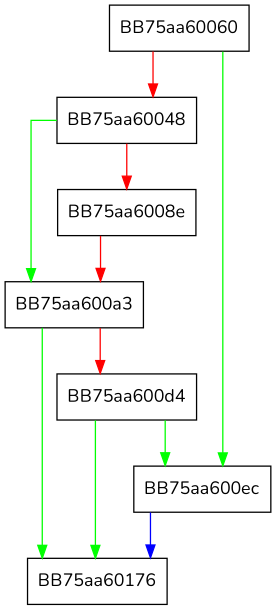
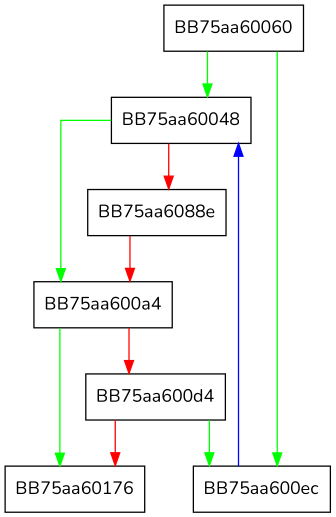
edge "BB75aa60060" -> "BB75aa60048": color red -> green
node "BB75aa6008e": label "BB75aa6008e" -> "BB75aa6088e"
node "BB75aa600a3": label "BB75aa600a3" -> "BB75aa600a4"
edge "BB75aa600d4" -> "BB75aa60176": color green -> red
edge "BB75aa600ec" -> "BB75aa60176": now "BB75aa600ec" -> "BB75aa60048"
